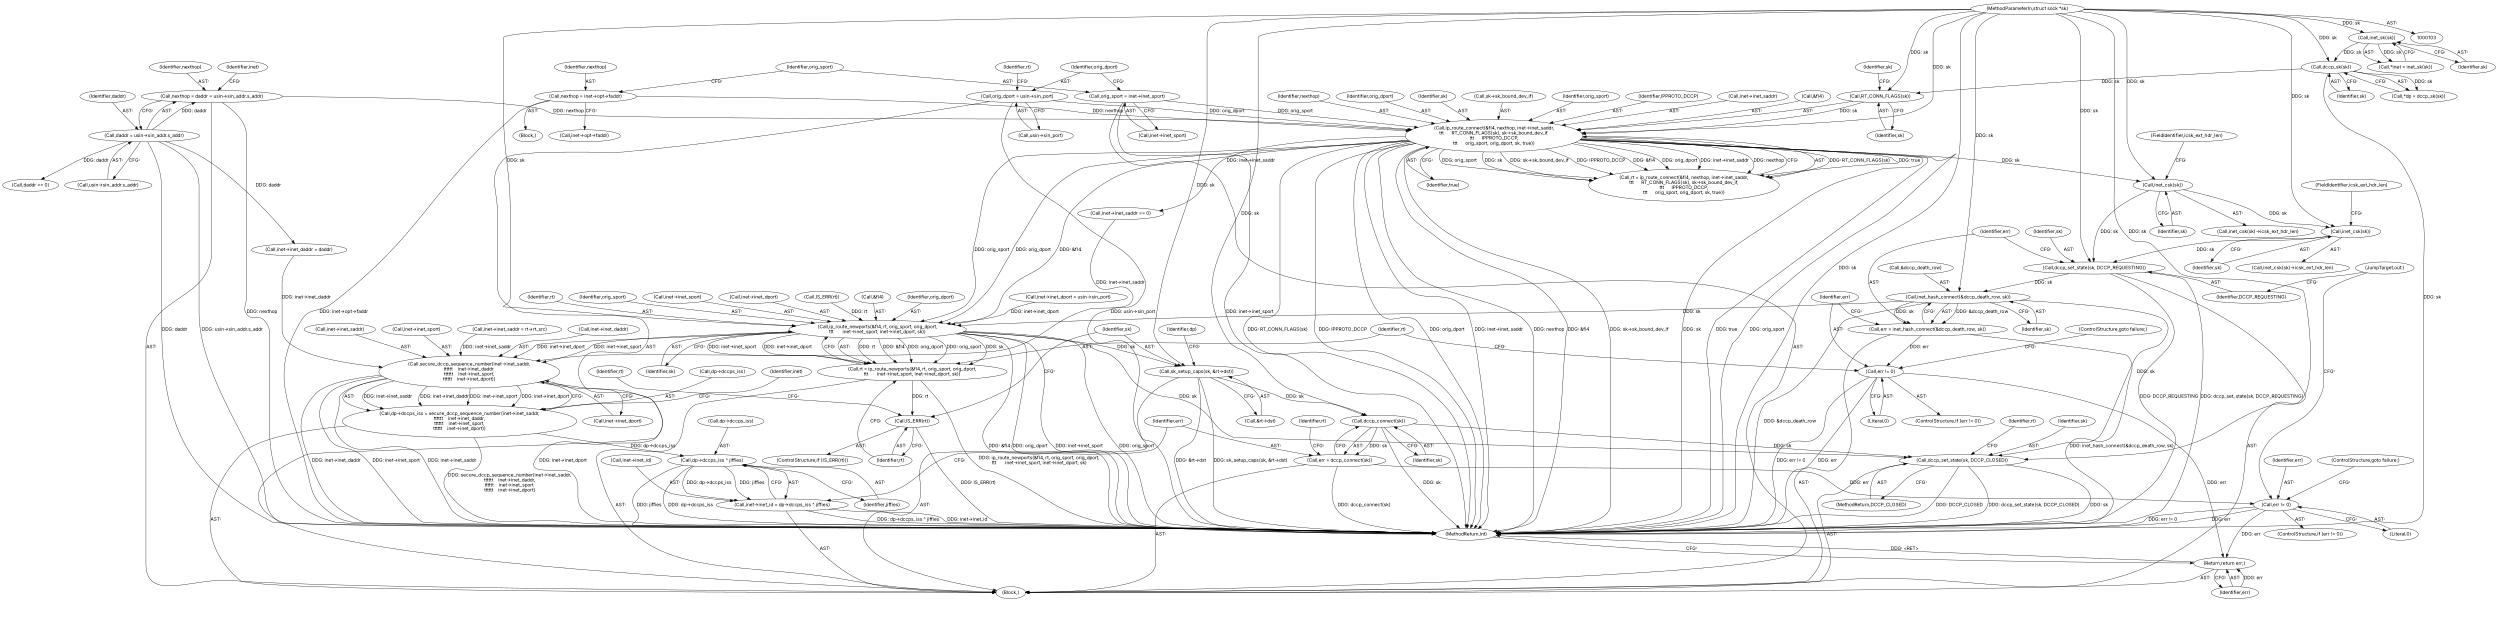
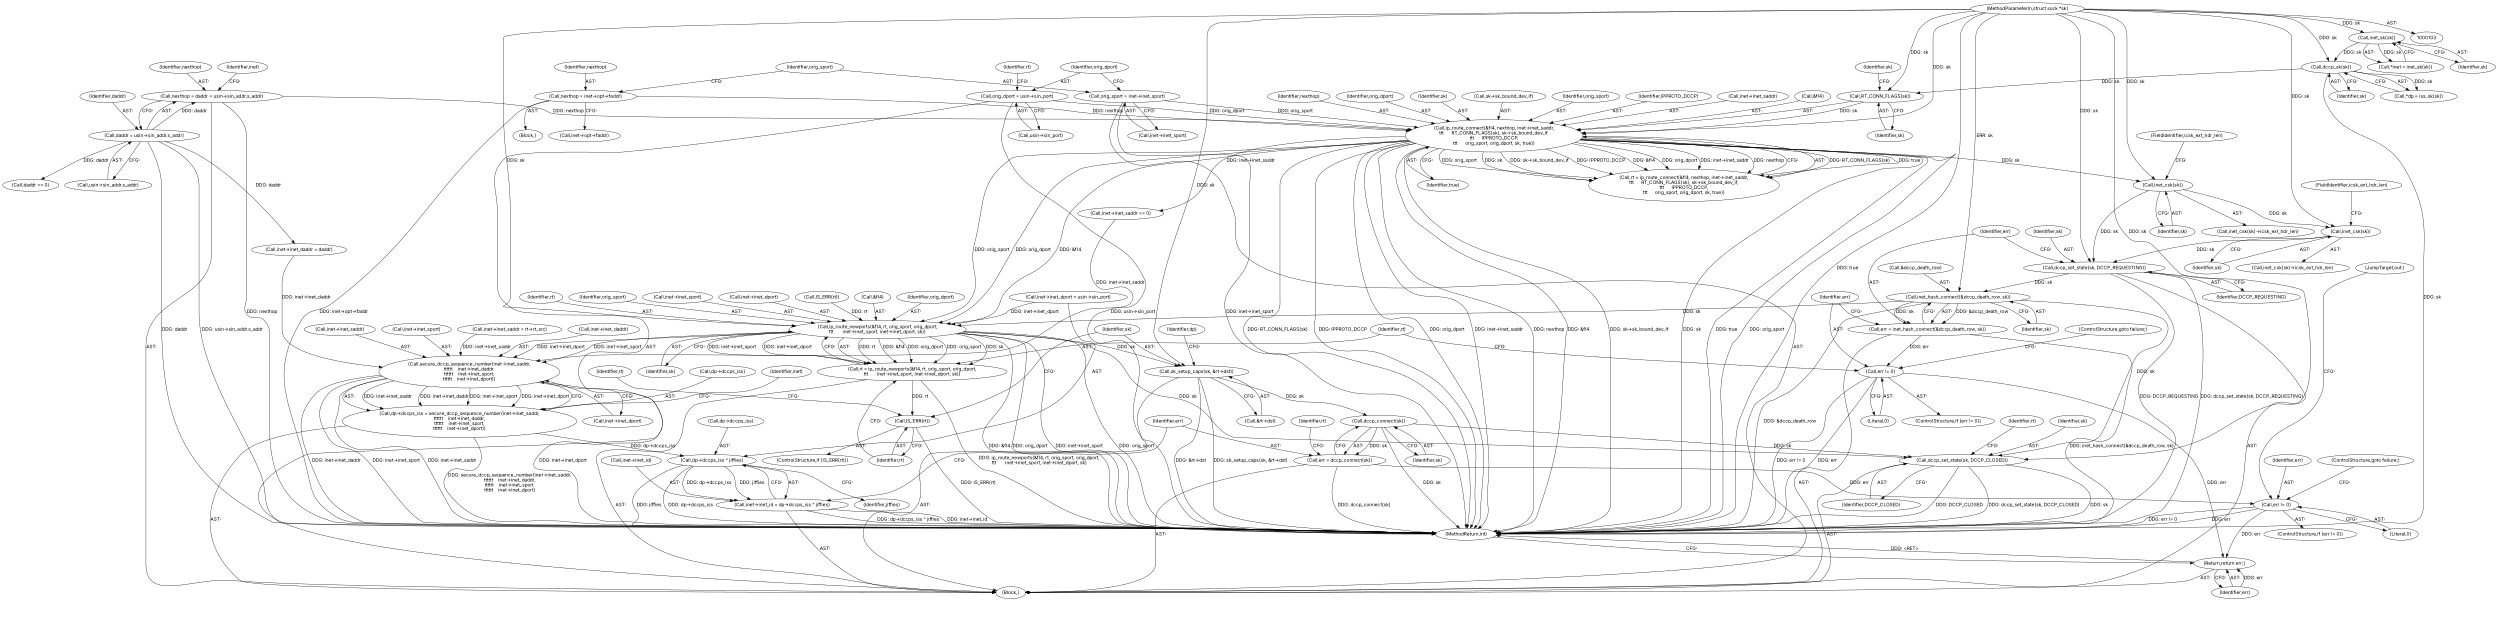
edge "(MethodParameterIn,struct sock *sk)" -> "(Call,dccp_connect(sk))": removed, label "DDG: sk"
node "(Call,*dp = dccp_sk(sk))": label "(Call,*dp = dccp_sk(sk))" -> "(Call,*dp = iss_sk(sk))"
edge "(MethodParameterIn,struct sock *sk)" -> "(Call,inet_hash_connect(&dccp_death_row, sk))": label "DDG: sk" -> "ERR: sk"
edge "(MethodParameterIn,struct sock *sk)" -> "(MethodReturn,int)": label "DDG: sk" -> "DDG: true"
edge "(JumpTarget,out:)" -> "(Identifier,DCCP_REQUESTING)": now "(Call,dccp_set_state(sk, DCCP_REQUESTING))" -> "(Identifier,DCCP_REQUESTING)"
edge "(Identifier,jiffies)" -> "(Call,dp->dccps_iss ^ jiffies)": now "(Call,inet->inet_dport = usin->sin_port)" -> "(Call,dp->dccps_iss ^ jiffies)"
node "(MethodReturn,DCCP_CLOSED)": label "(MethodReturn,DCCP_CLOSED)" -> "(Identifier,DCCP_CLOSED)"
